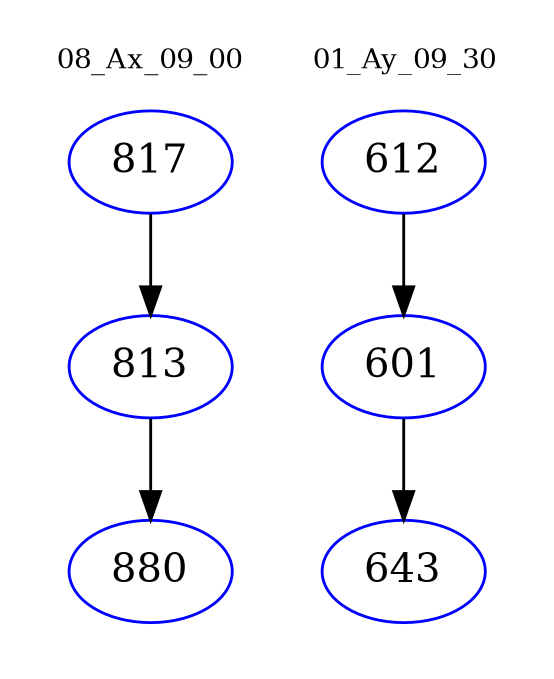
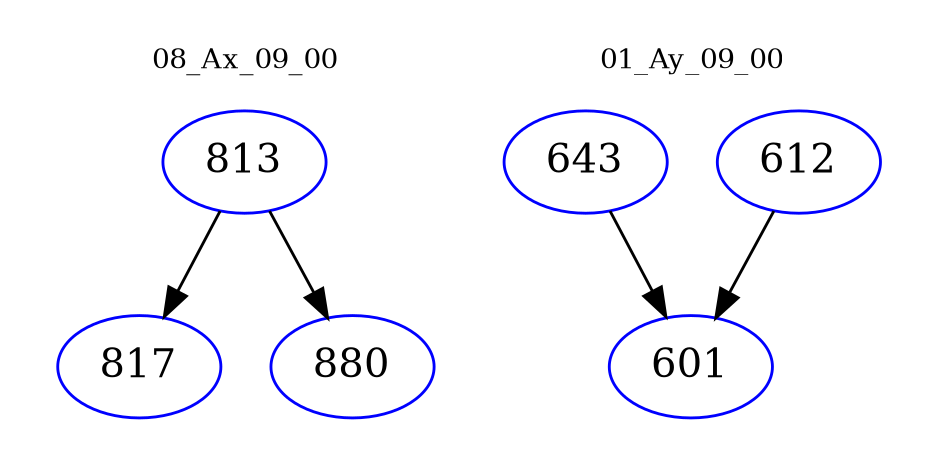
cluster "01_Ay_09_30": label "01_Ay_09_30" -> "01_Ay_09_00"
edge "817" -> "813": reversed
edge "601" -> "643": reversed
